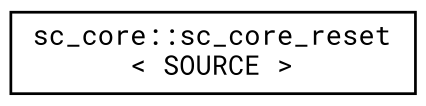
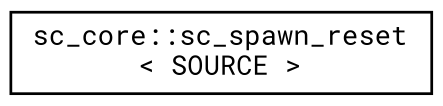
node "sc_core::sc_core_reset < SOURCE >": label "sc_core::sc_core_reset < SOURCE >" -> "sc_core::sc_spawn_reset < SOURCE >"
